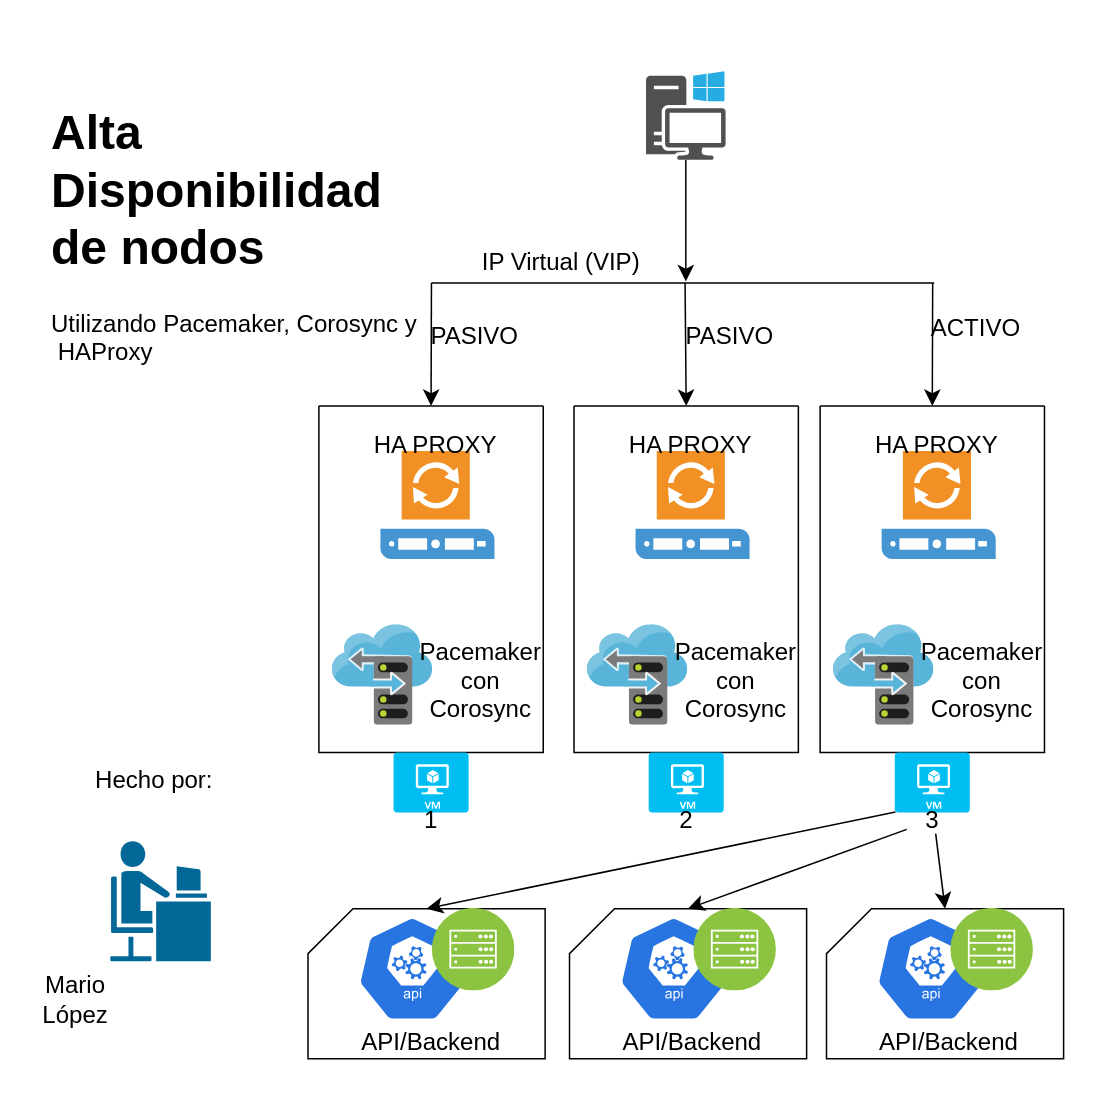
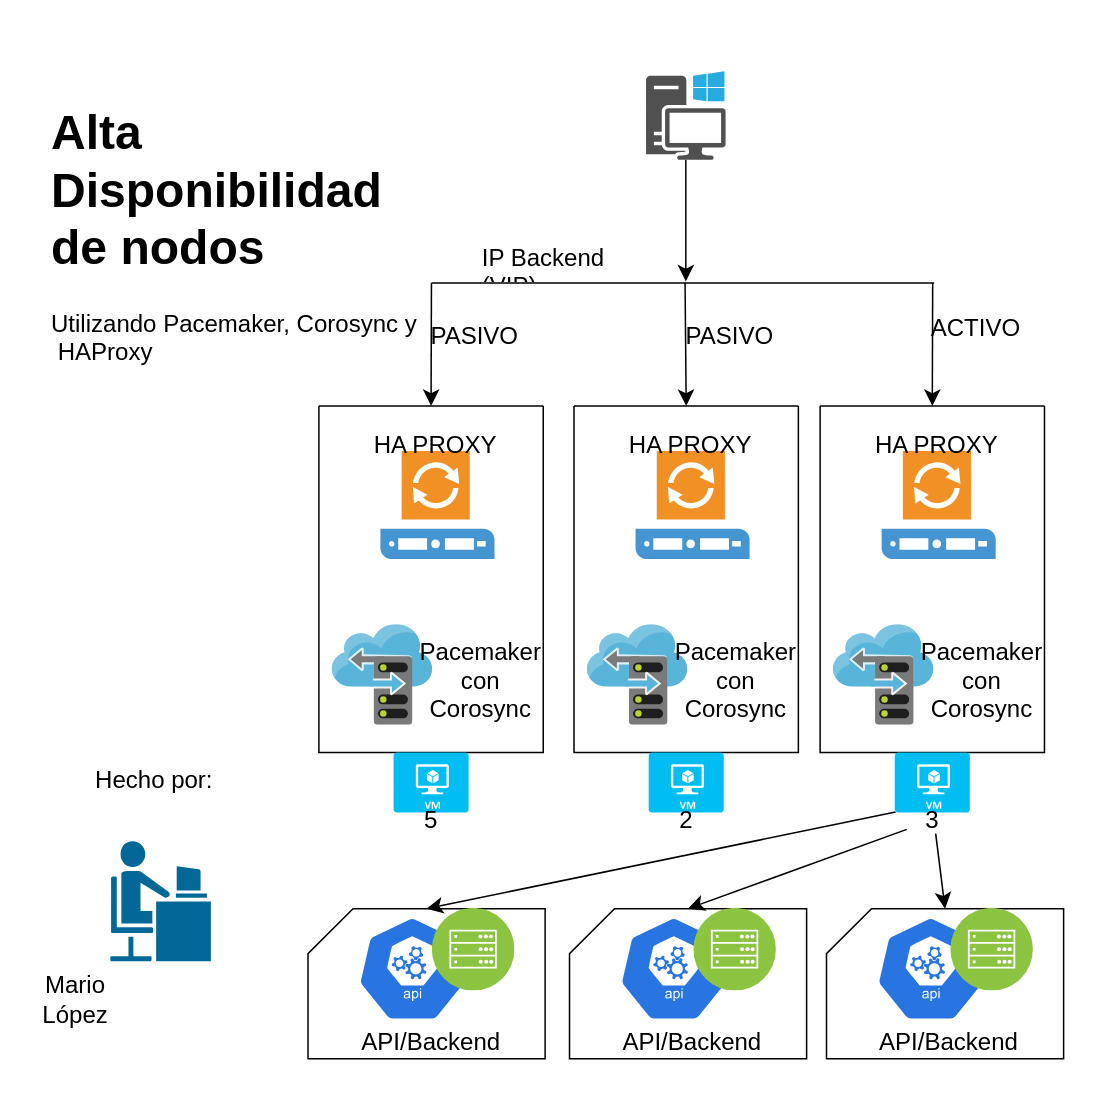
node "IP Virtual (VIP)": label "IP Virtual (VIP)" -> "IP Backend (VIP)"
node "1": label "1" -> "5"
